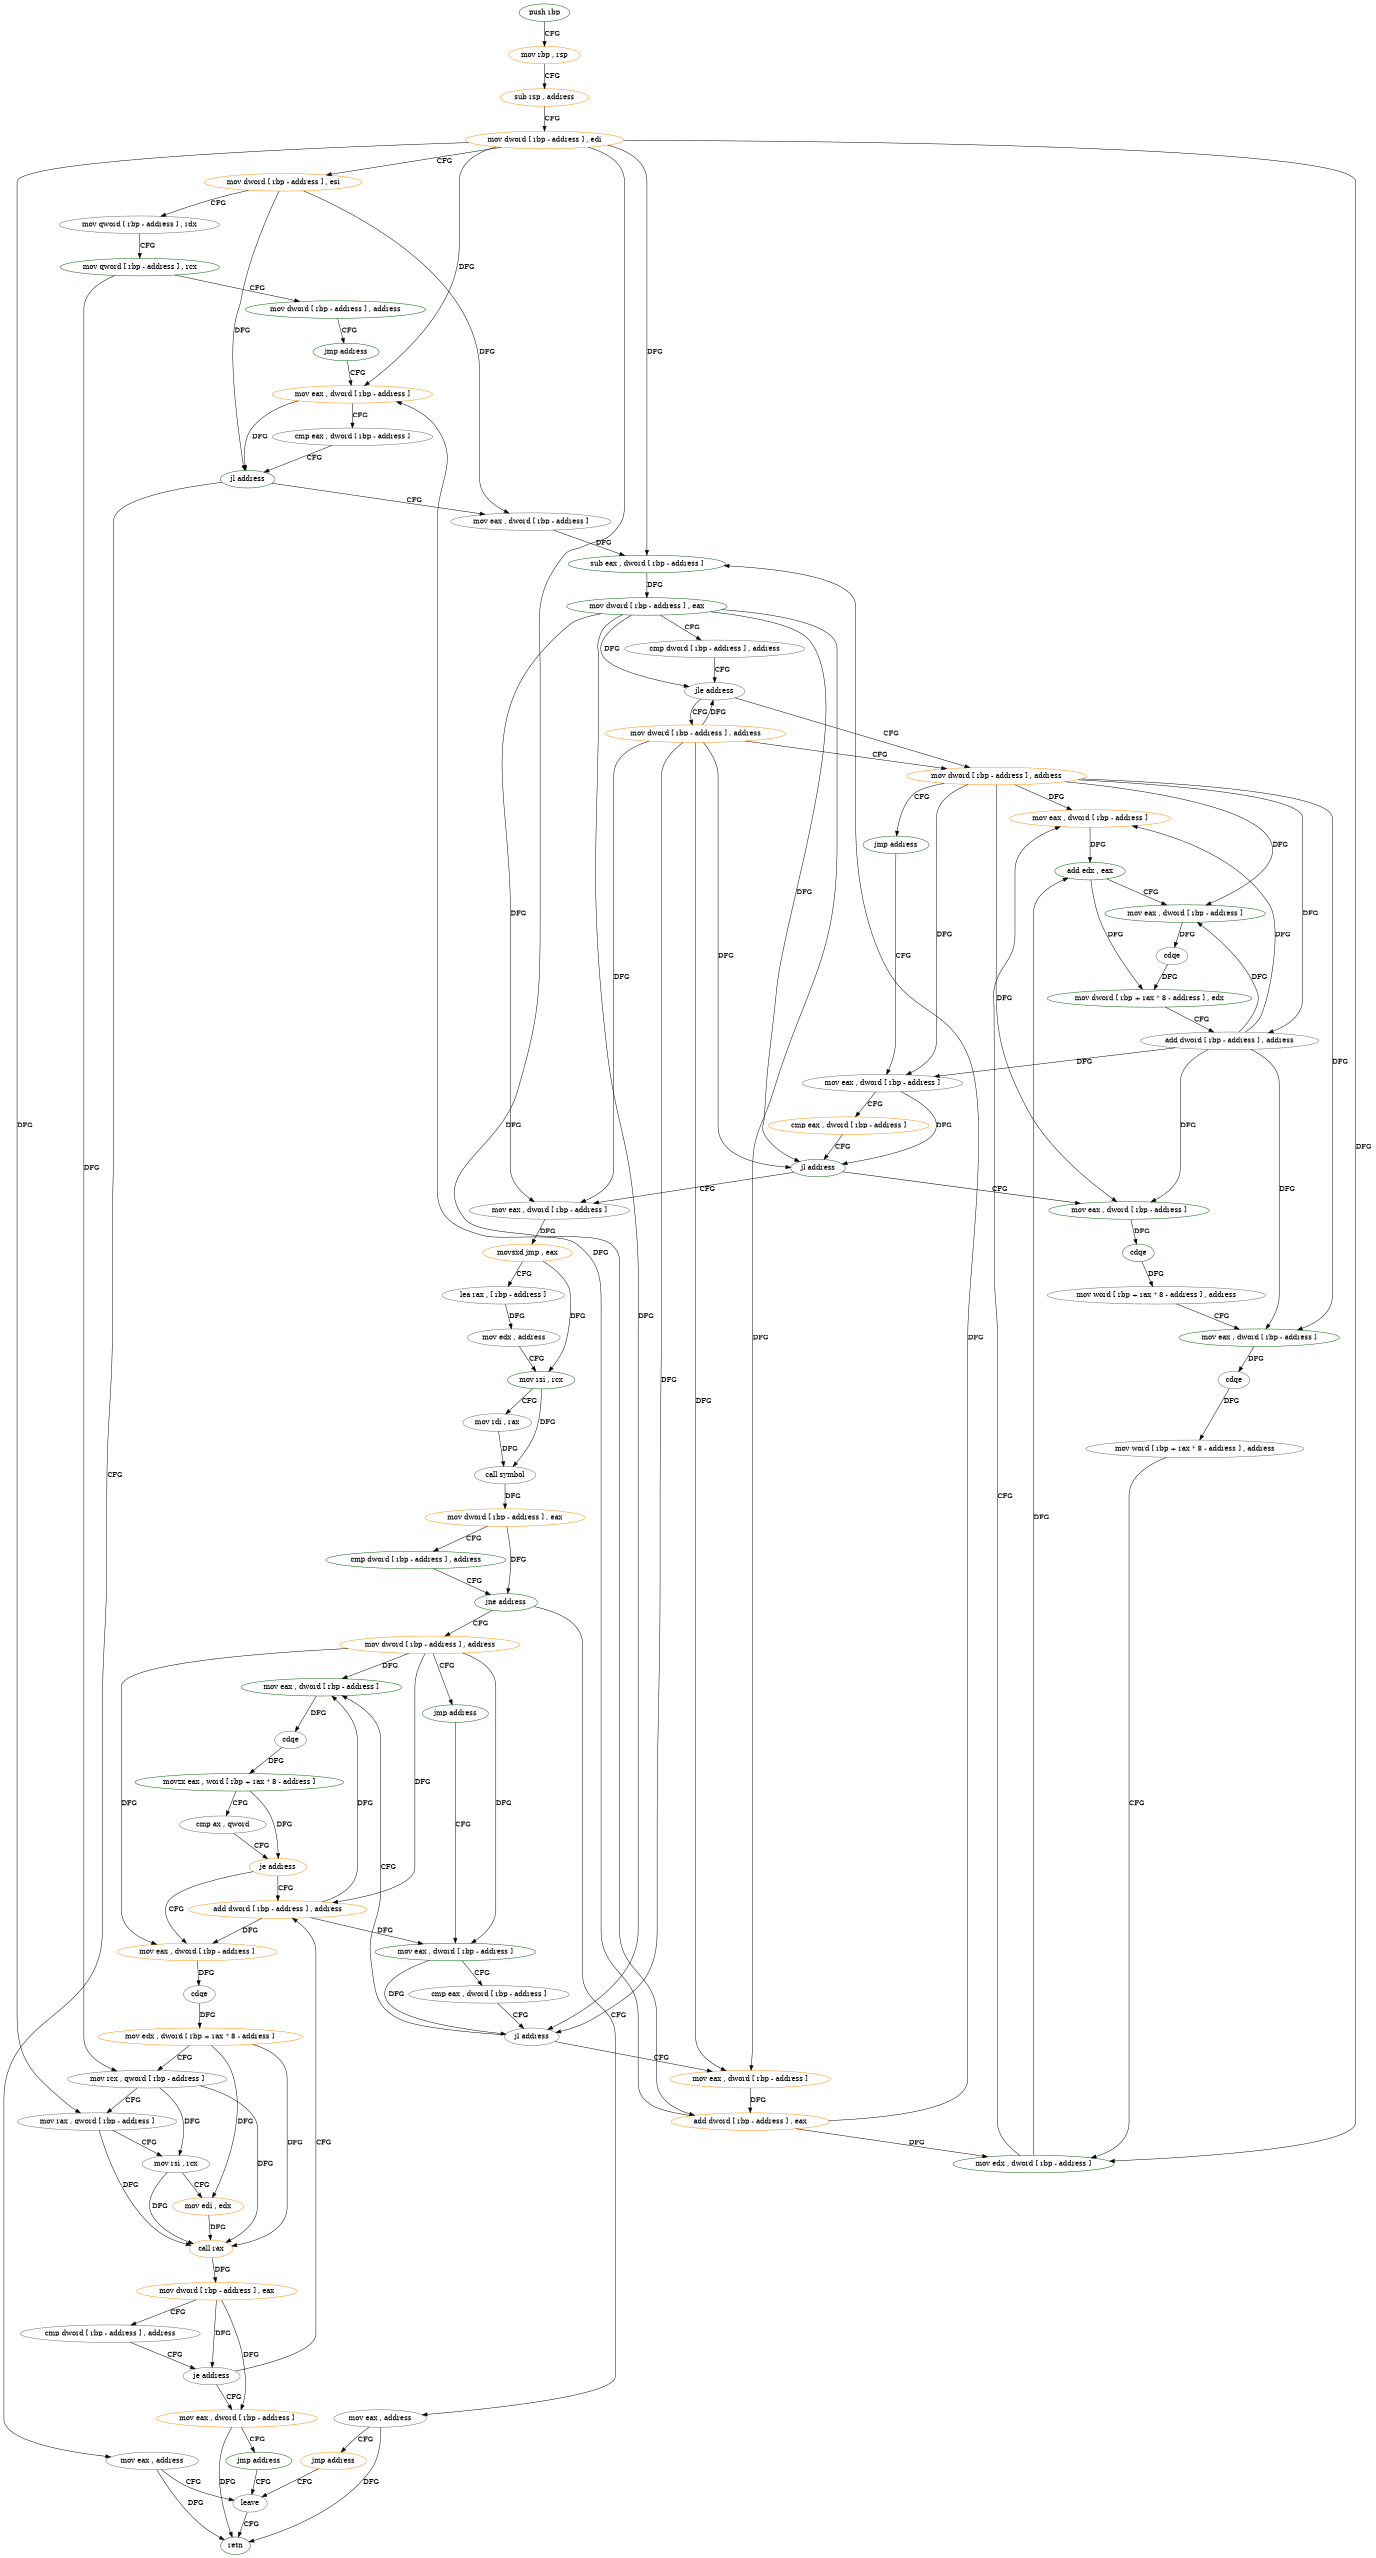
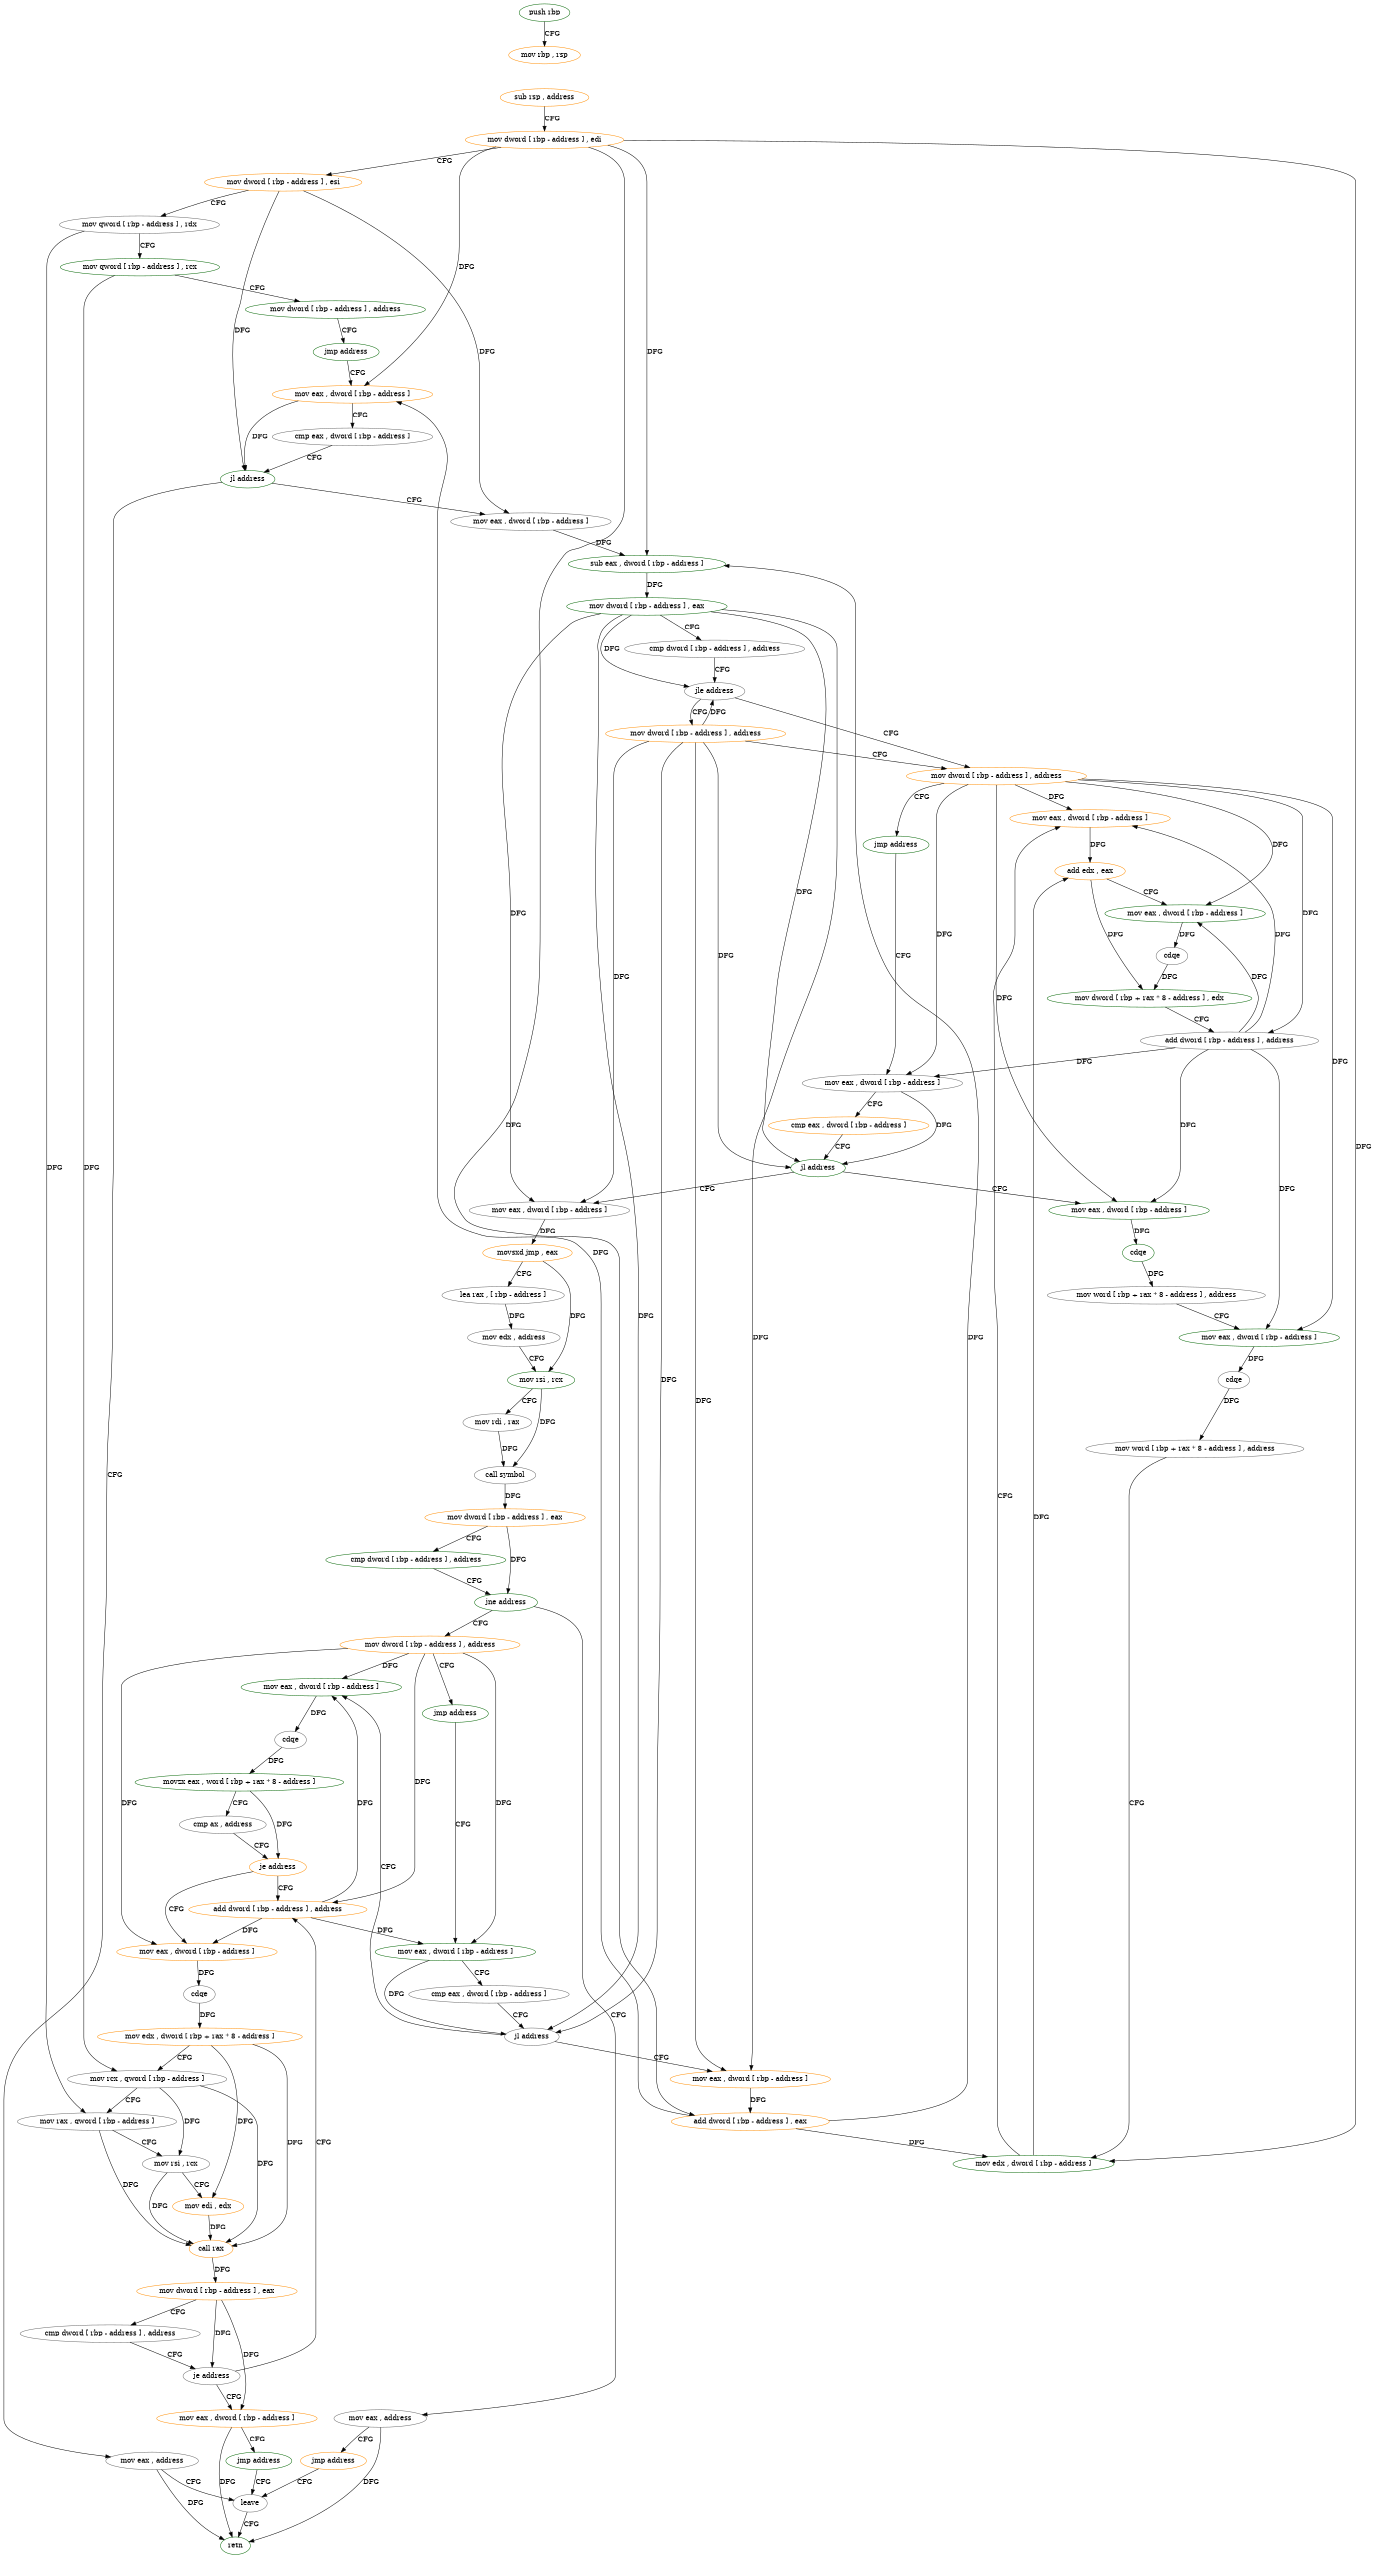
edge "mov rbp , rsp" -> "sub rsp , address": removed, label "CFG"
node "add edx , eax": color darkgreen -> darkorange
edge "mov dword [ rbp - address ] , edi" -> "mov rax , qword [ rbp - address ]": now "mov qword [ rbp - address ] , rdx" -> "mov rax , qword [ rbp - address ]"
node "cmp ax , qword": label "cmp ax , qword" -> "cmp ax , address"
